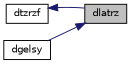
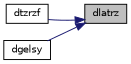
edge "dlatrz" -> "dtzrzf": reversed
